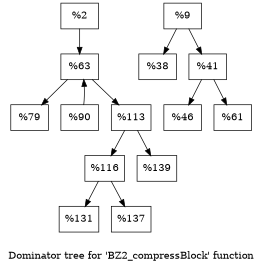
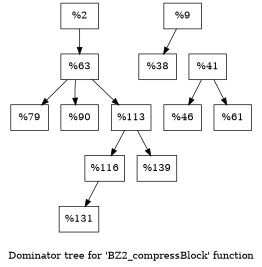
edge "%9" -> "%41": removed
edge "%90" -> "%63": reversed
node "%137": removed
